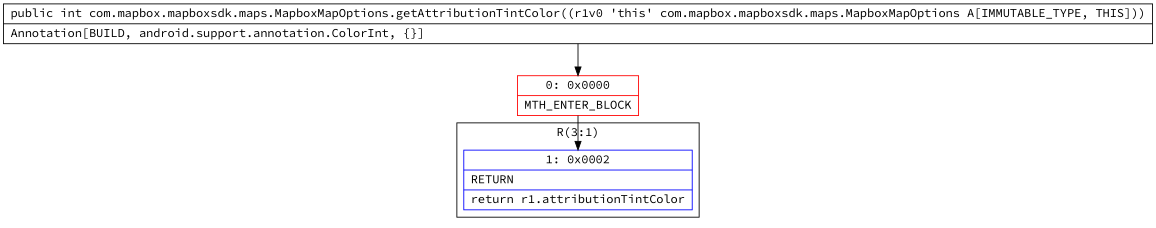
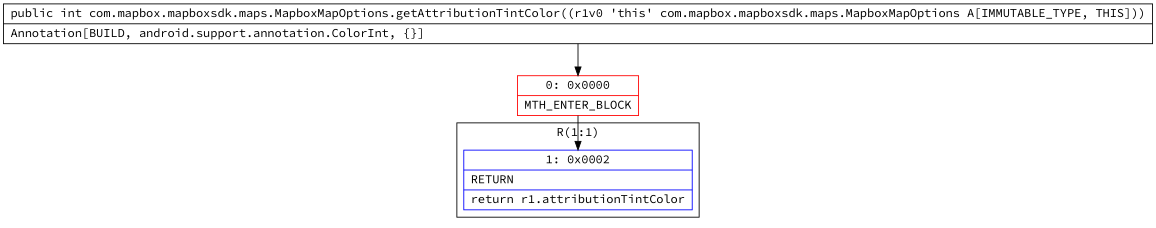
cluster "R(3:1)": label "R(3:1)" -> "R(1:1)"
